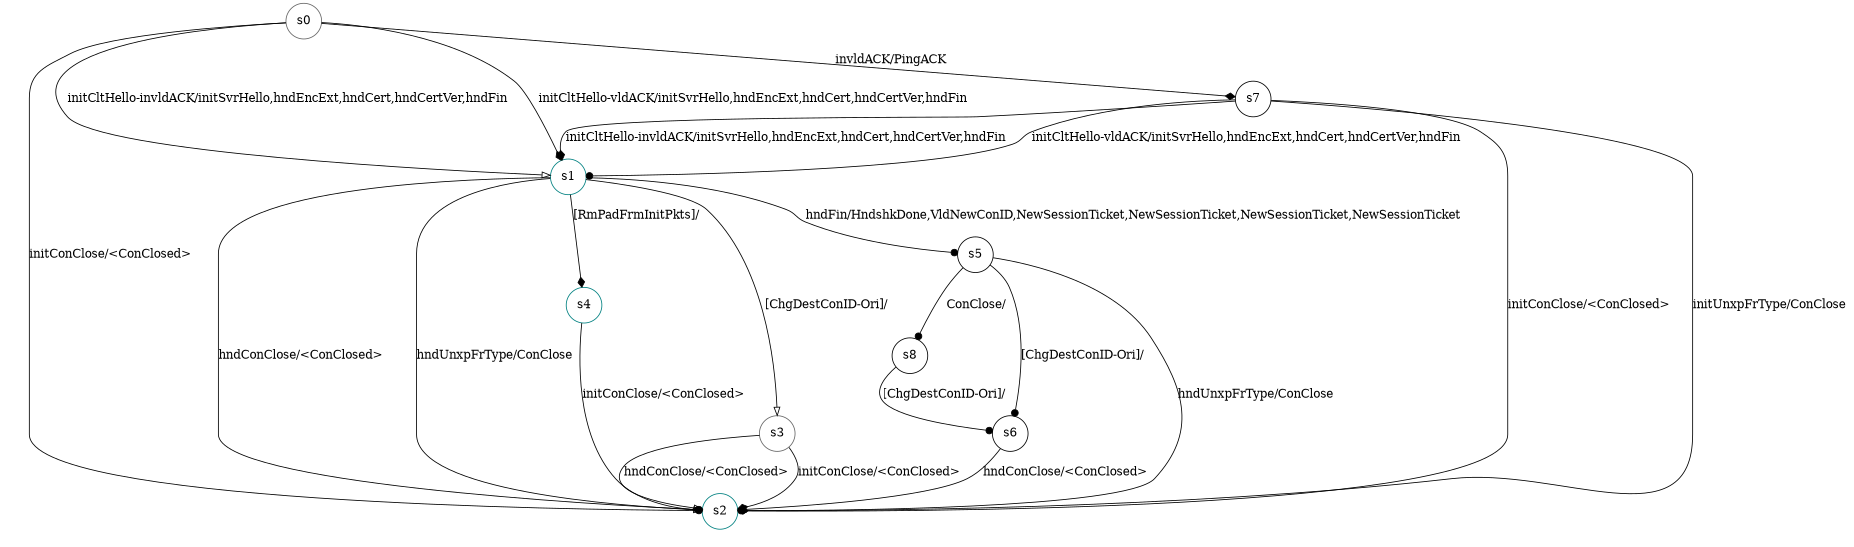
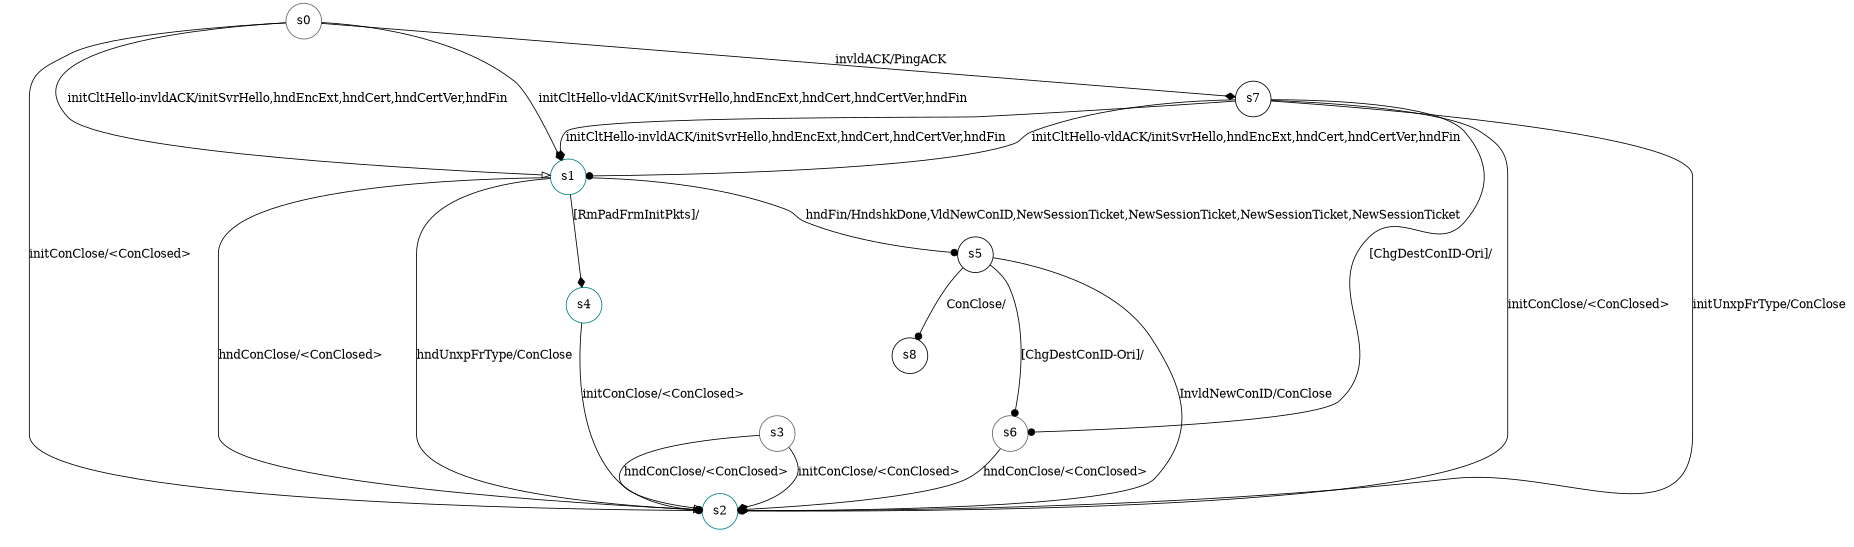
edge "s1" -> "s3": removed, label "[ChgDestConID-Ori]/"
edge "s5" -> "s2": label "hndUnxpFrType/ConClose " -> "InvldNewConID/ConClose "
edge "s8" -> "s6": now "s7" -> "s6"
node "s6": color black -> gray40
